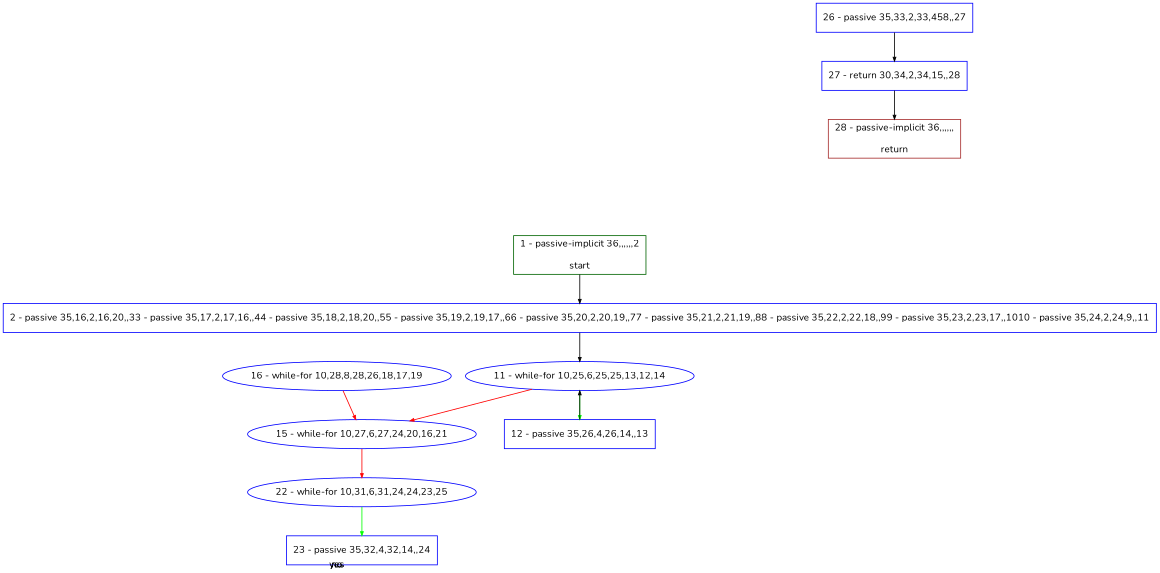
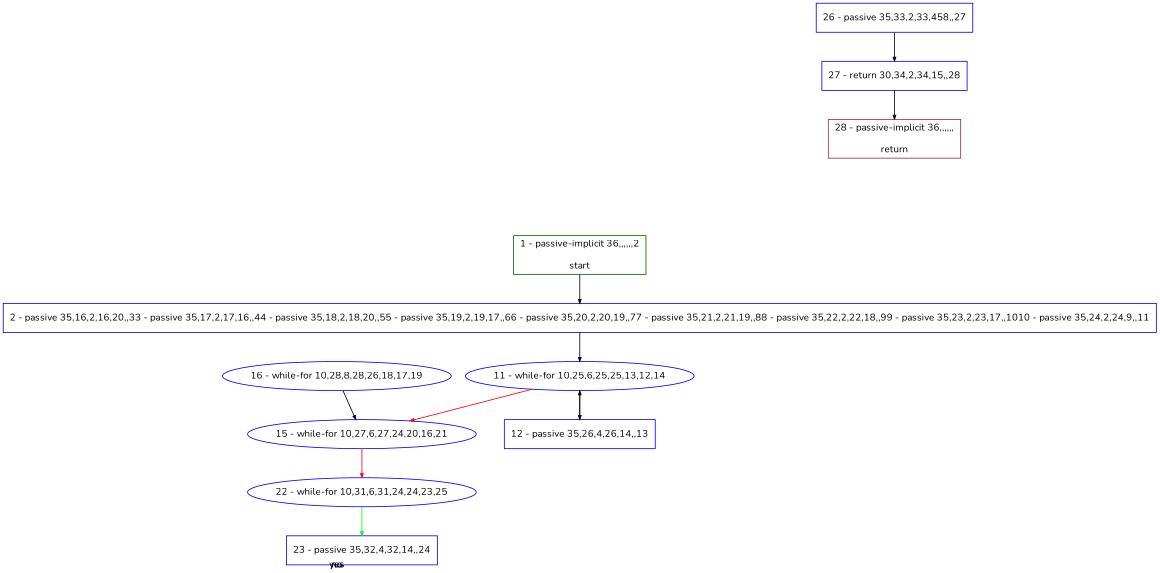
edge "16 - while-for 10,28,8,28,26,18,17,19" -> "15 - while-for 10,27,6,27,24,20,16,21": color #ff0000 -> #000000
edge "11 - while-for 10,25,6,25,25,13,12,14" -> "12 - passive 35,26,4,26,14,,13": color #00ff00 -> #000000
